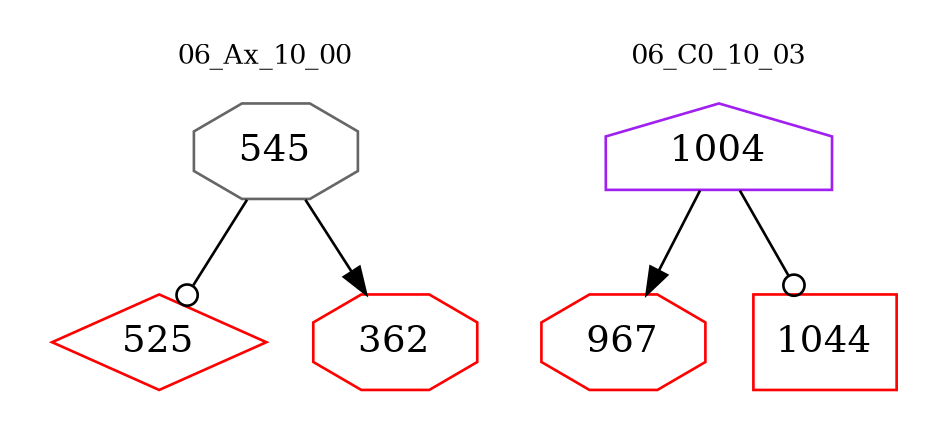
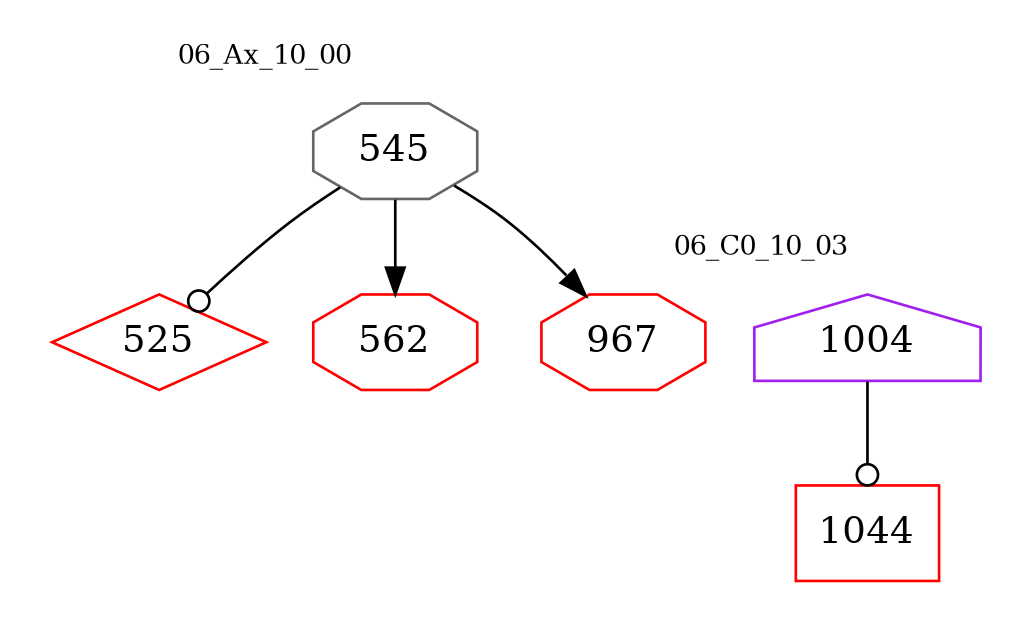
edge "1004" -> "967": now "545" -> "967"
node "362": label "362" -> "562"
